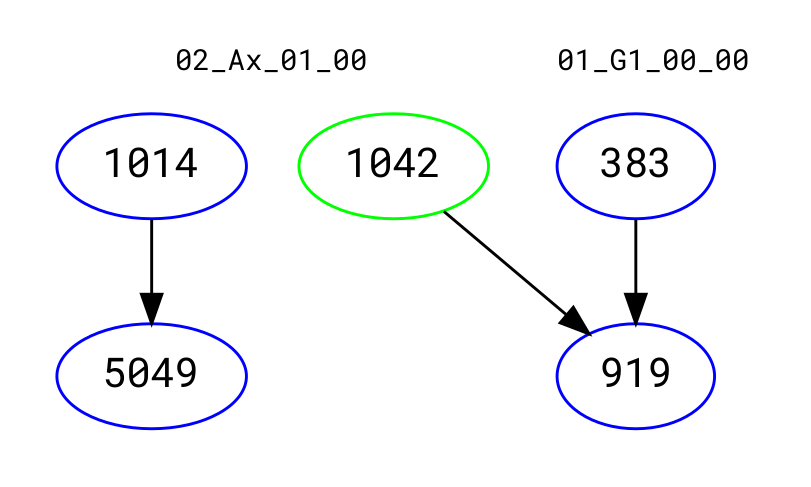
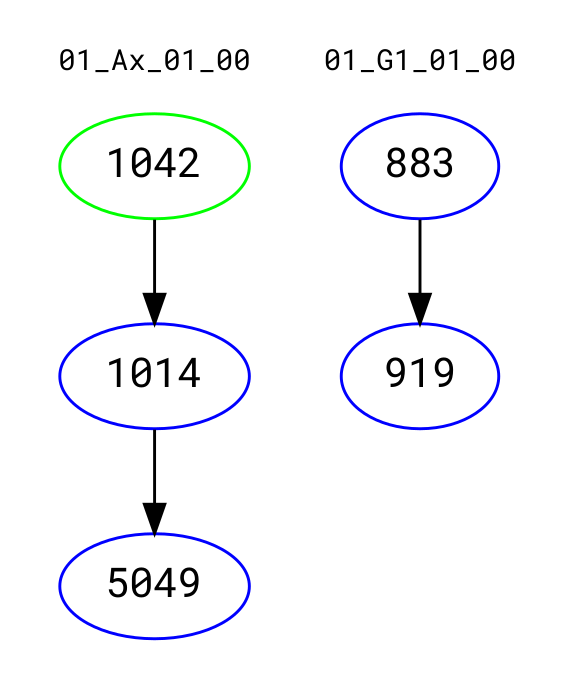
cluster "02_Ax_01_00": label "02_Ax_01_00" -> "01_Ax_01_00"
cluster "01_G1_00_00": label "01_G1_00_00" -> "01_G1_01_00"
node "383": label "383" -> "883"
edge "1042" -> "919": now "1042" -> "1014"
